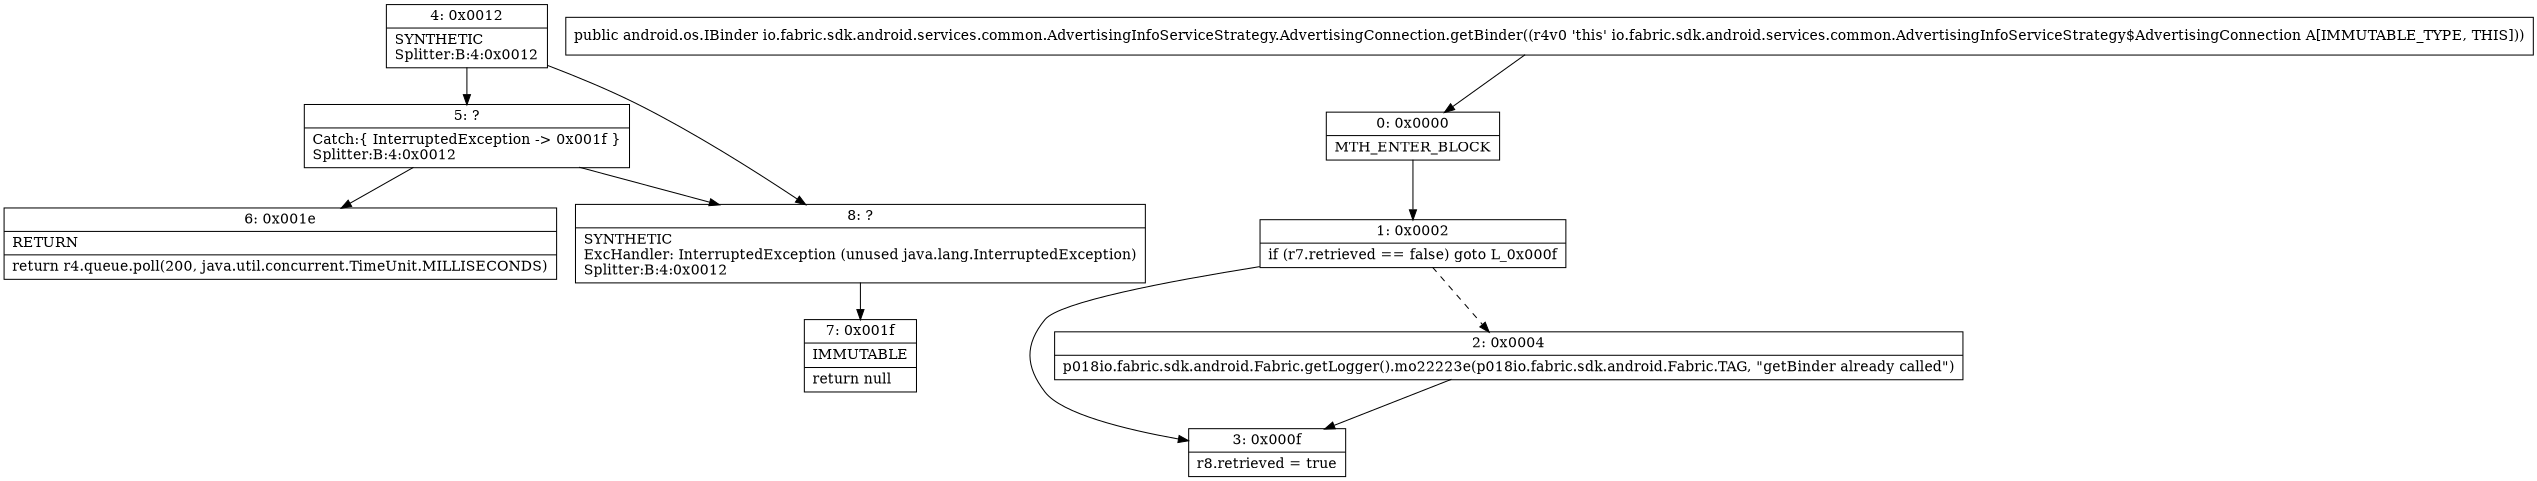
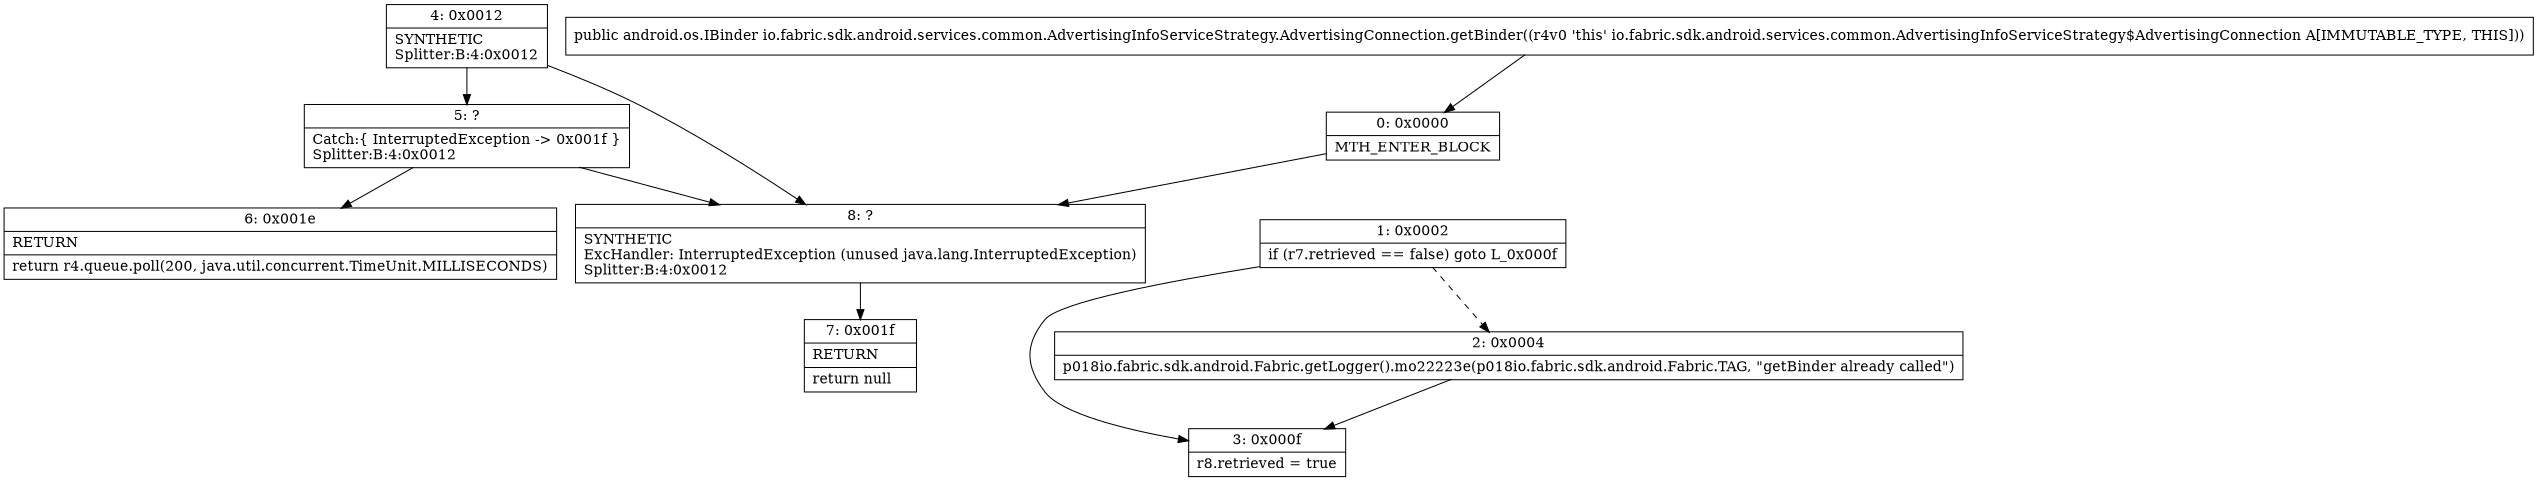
edge "0: 0x0000" -> "1: 0x0002": now "0: 0x0000" -> "8: ?"
node "7: 0x001f": text "IMMUTABLE" -> "RETURN"
